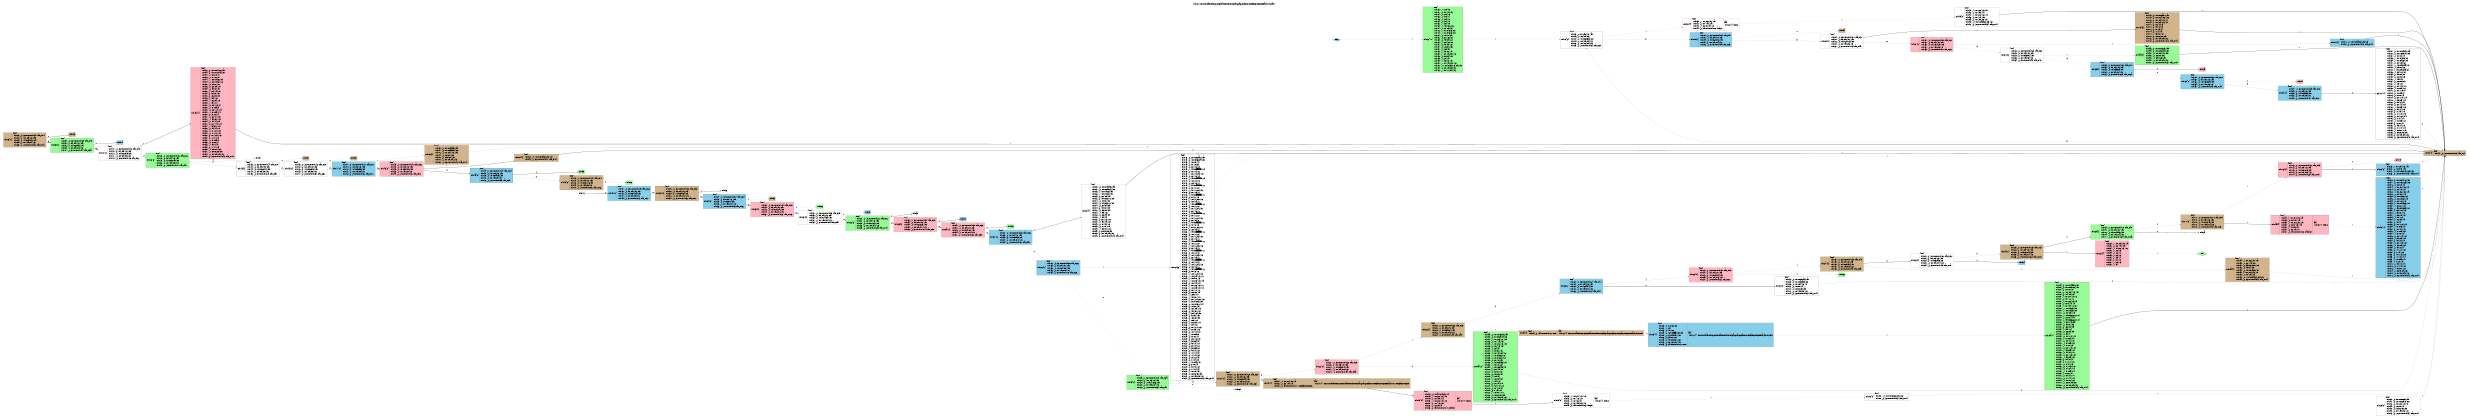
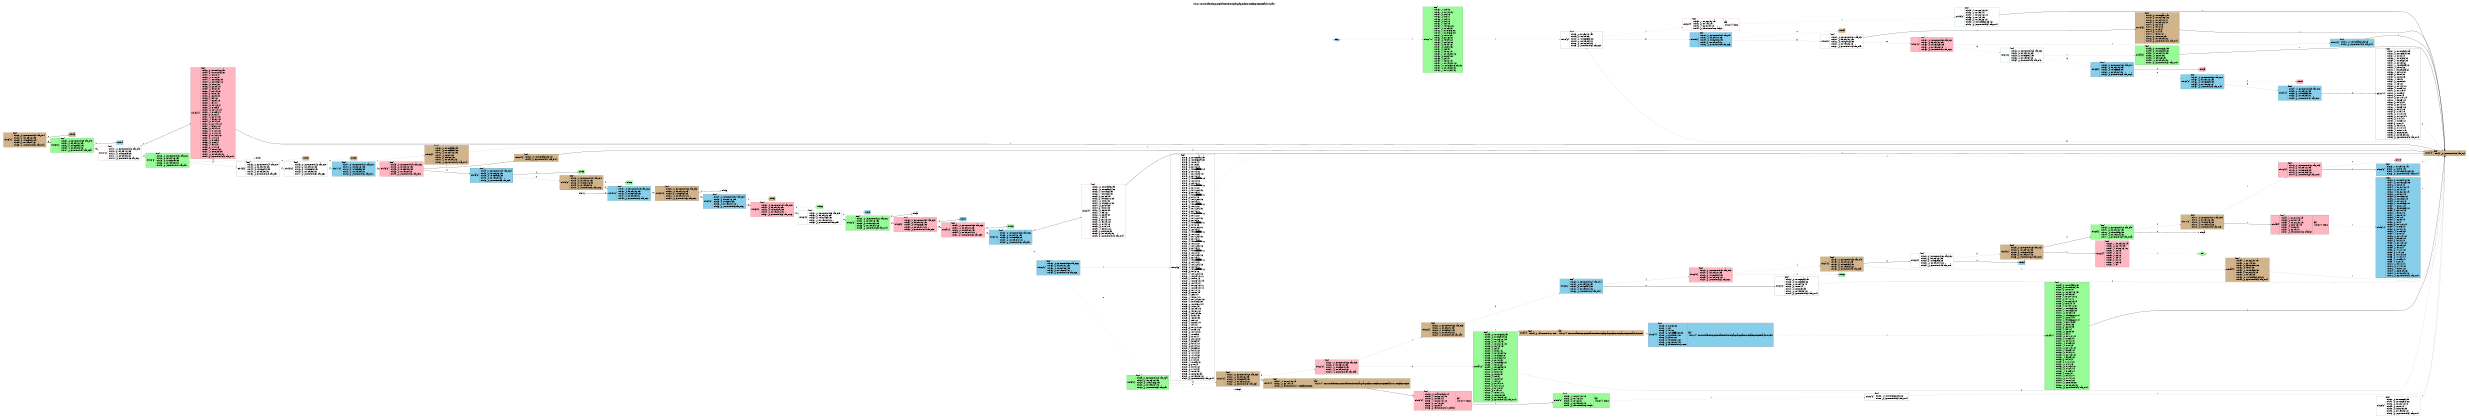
edge "0x4014cb [28]" -> "0x4014e7 [28]": added, label "12"
node "0x401ded [21]": fillcolor white -> palegreen
